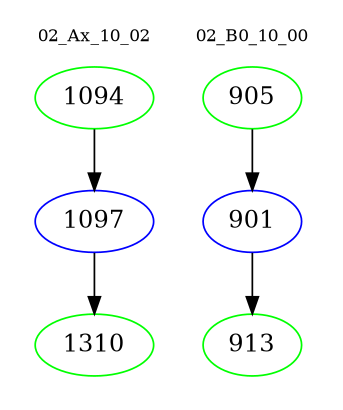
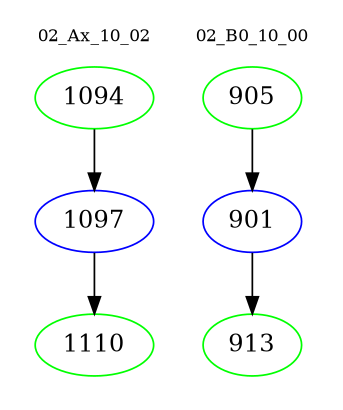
node "1310": label "1310" -> "1110"
